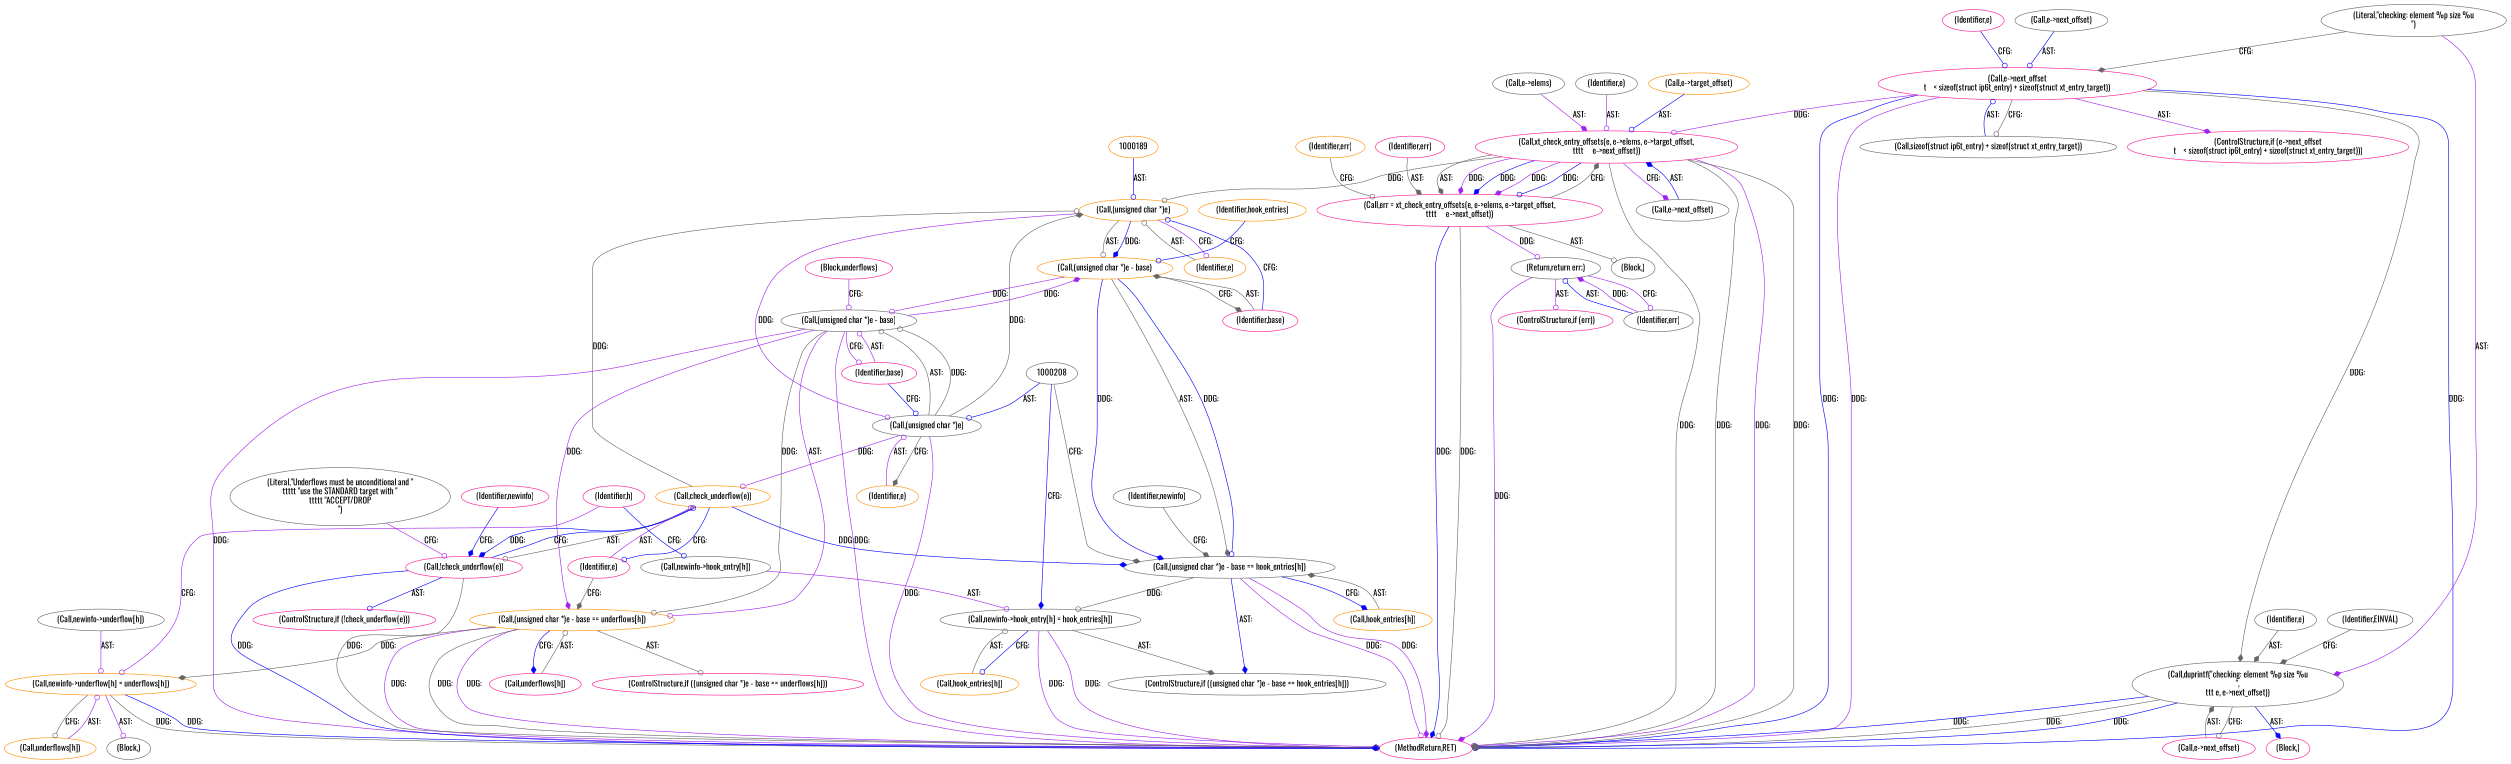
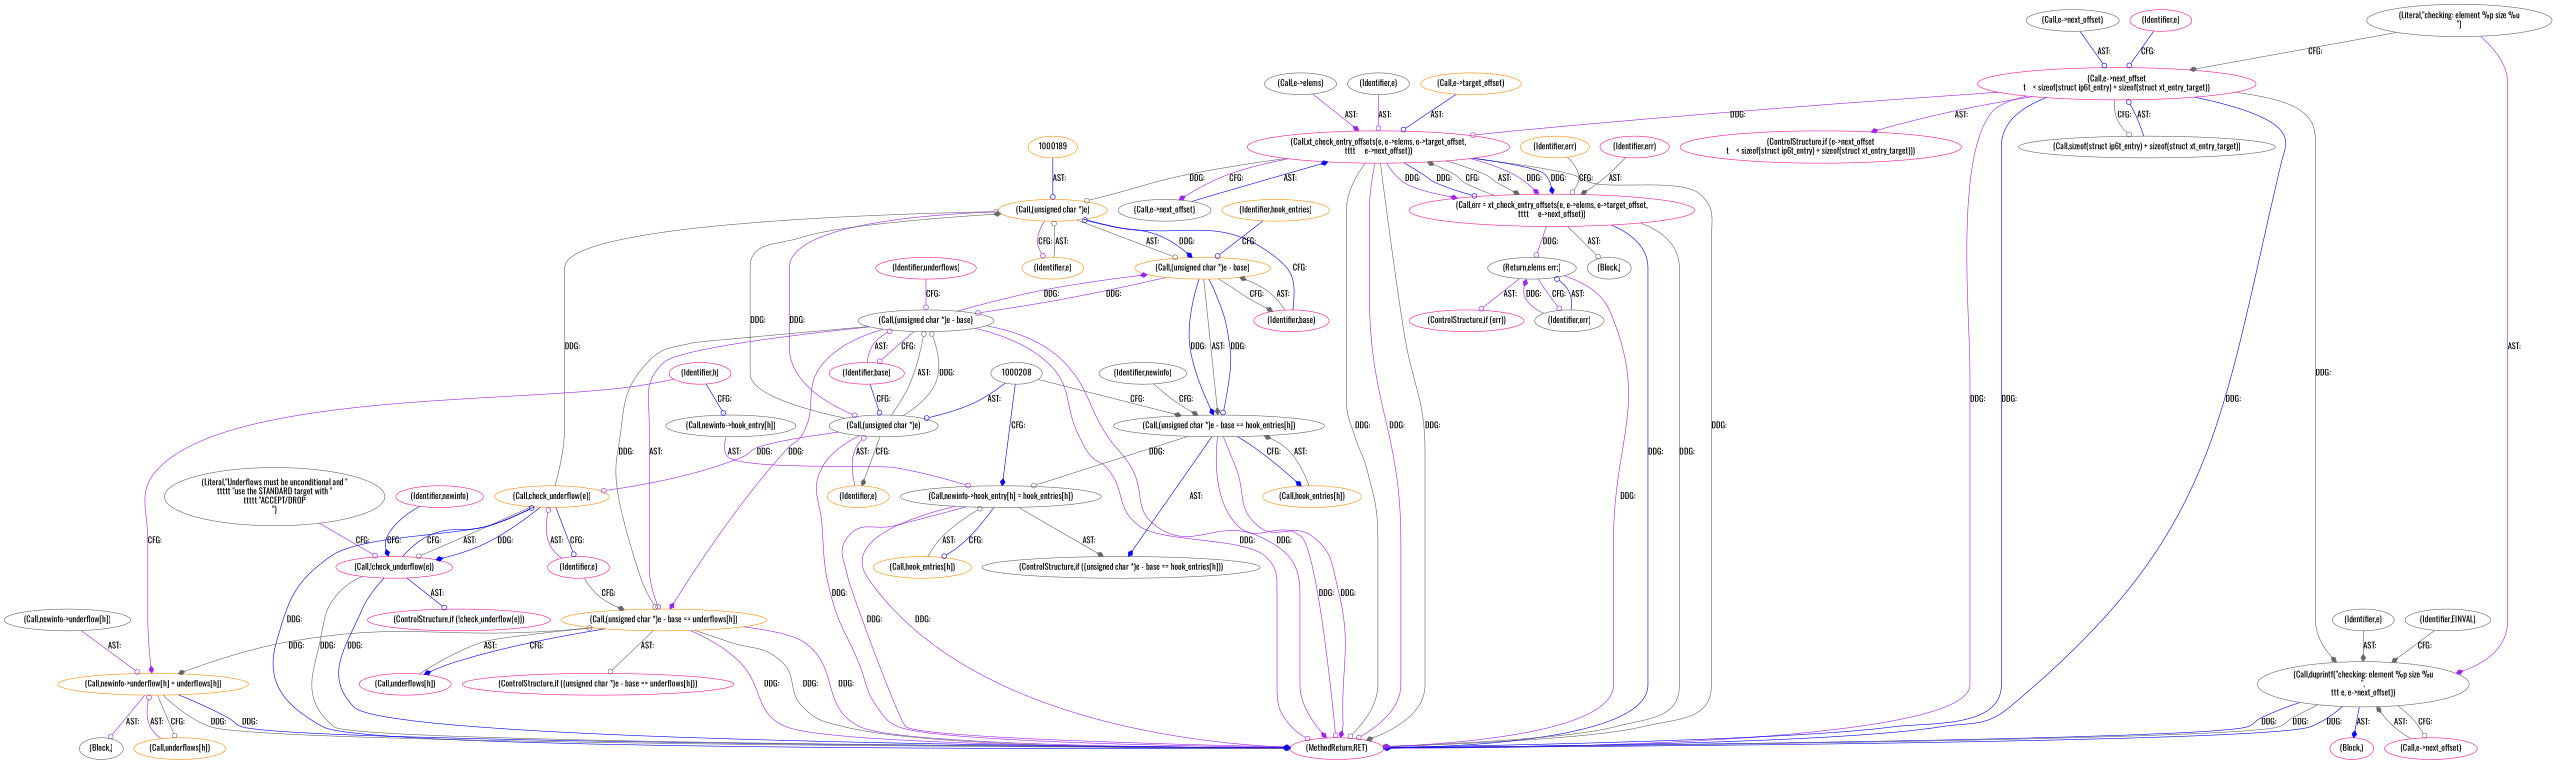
node "(Block,underflows)": label "(Block,underflows)" -> "(Identifier,underflows)"
node "(Return,return err;)": label "(Return,return err;)" -> "(Return,elems err;)"
edge "(Identifier,h)" -> "(Call,newinfo->underflow[h] = underflows[h])": arrowhead odot -> diamond
edge "(Call,check_underflow(e))" -> "(Call,(unsigned char *)e - base == hook_entries[h])": now "(Call,check_underflow(e))" -> "(MethodReturn,RET)"
